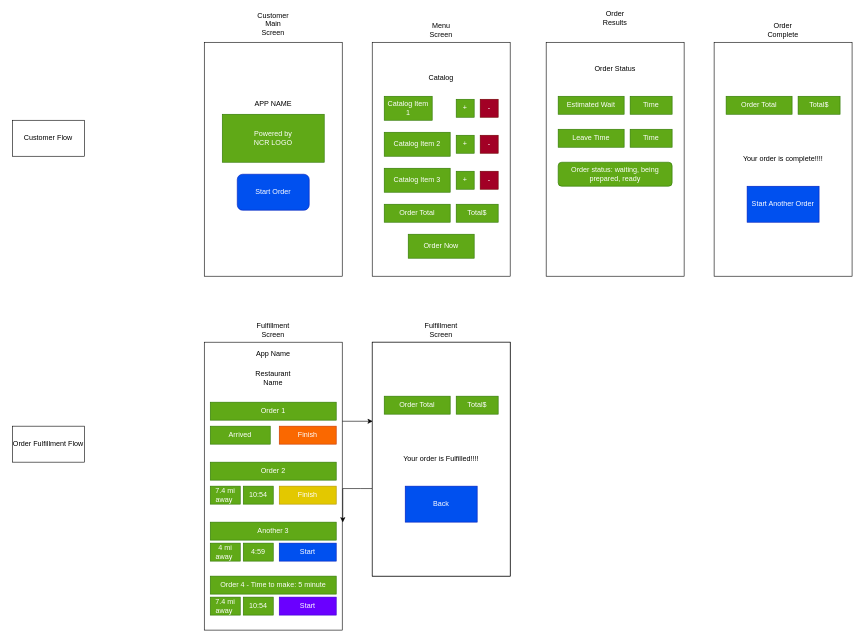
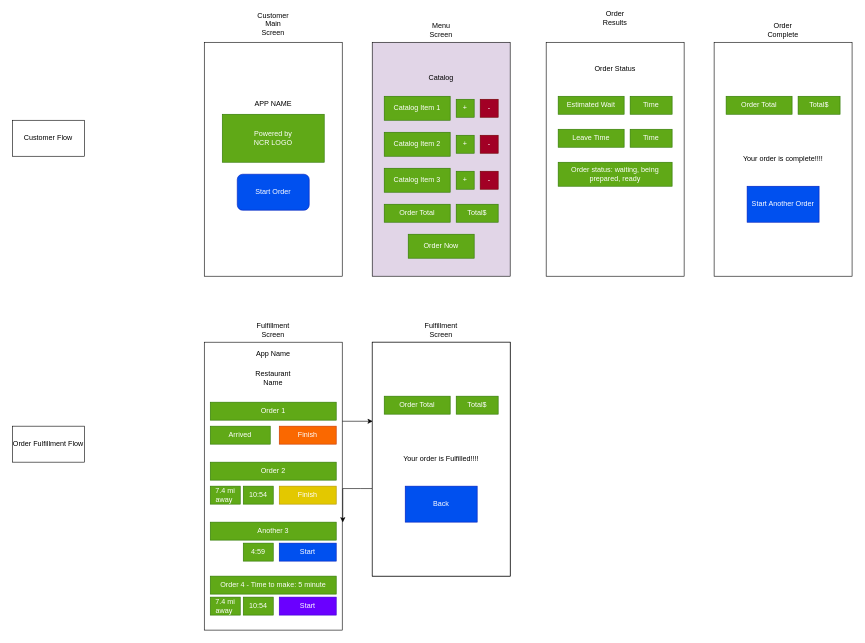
node "Catalog Item 1": size 48x24 -> 66x24
node "Catalog": fillcolor #ffffff -> #e1d5e7
node "Order status: waiting, being prepared, ready": shape rounded rectangle -> rectangle
node "4 mi away": removed
